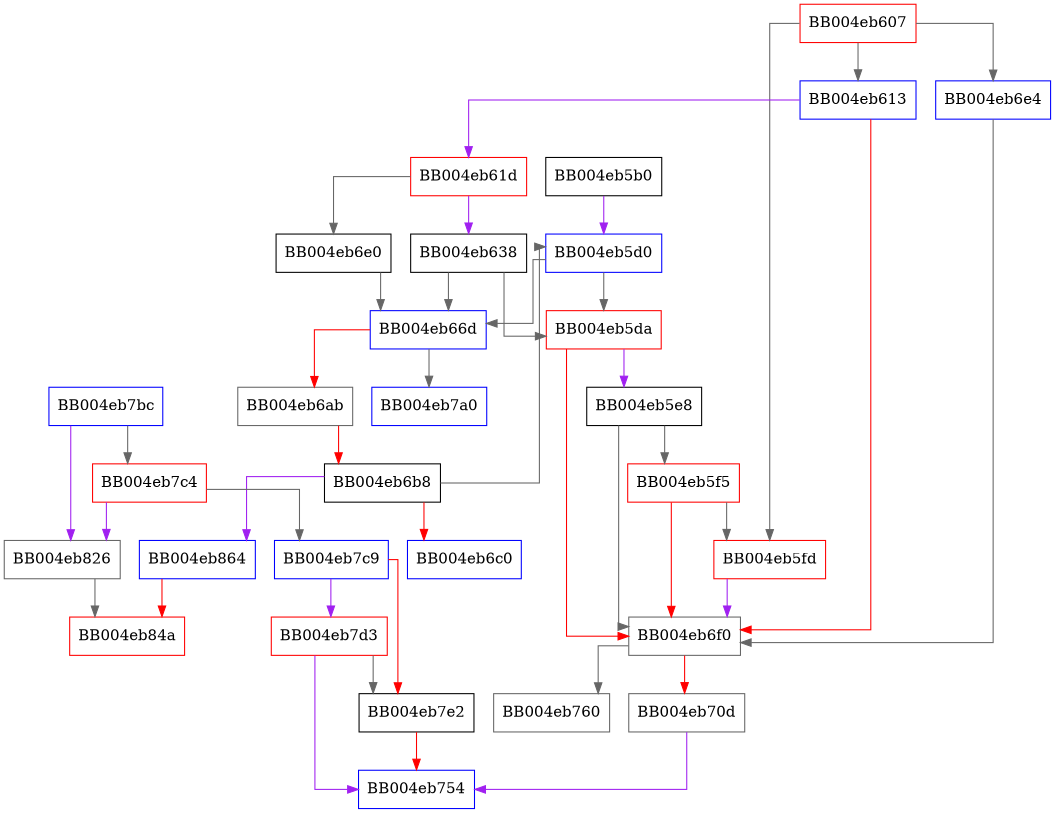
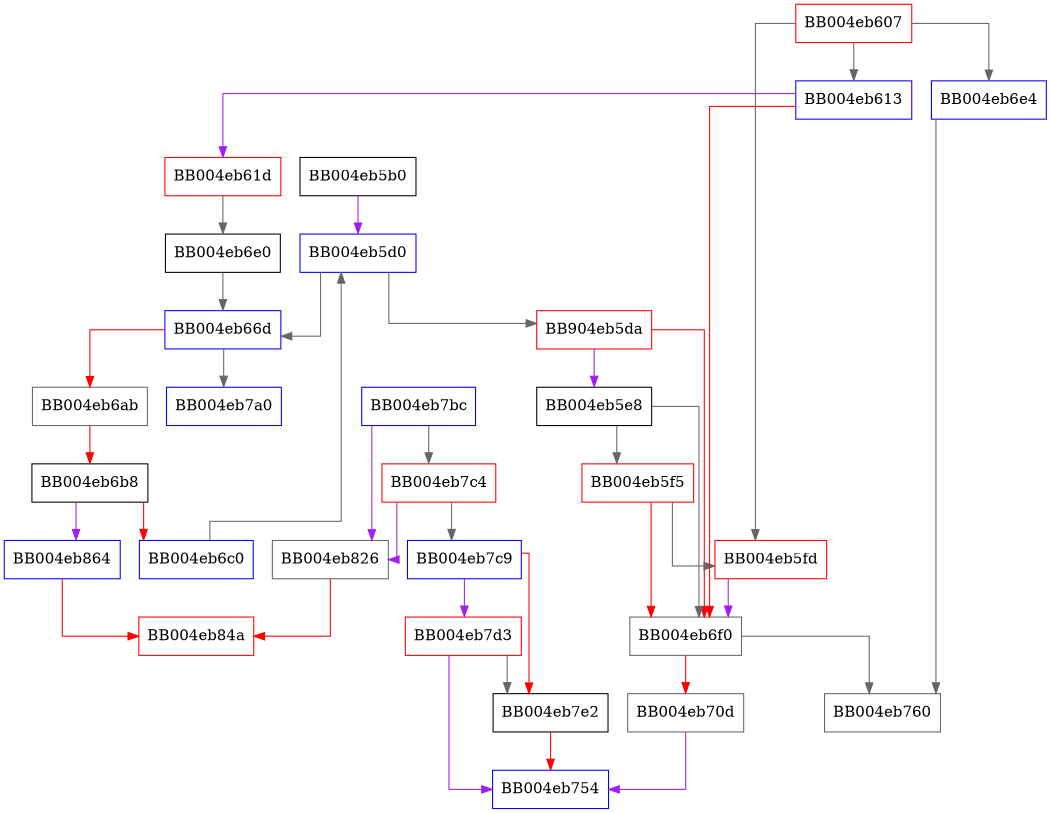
node "BB004eb638": removed
node "BB004eb5da": label "BB004eb5da" -> "BB904eb5da"
edge "BB004eb6b8" -> "BB004eb5d0": now "BB004eb6c0" -> "BB004eb5d0"
edge "BB004eb6e4" -> "BB004eb6f0": now "BB004eb6e4" -> "BB004eb760"
edge "BB004eb826" -> "BB004eb84a": color gray40 -> red
